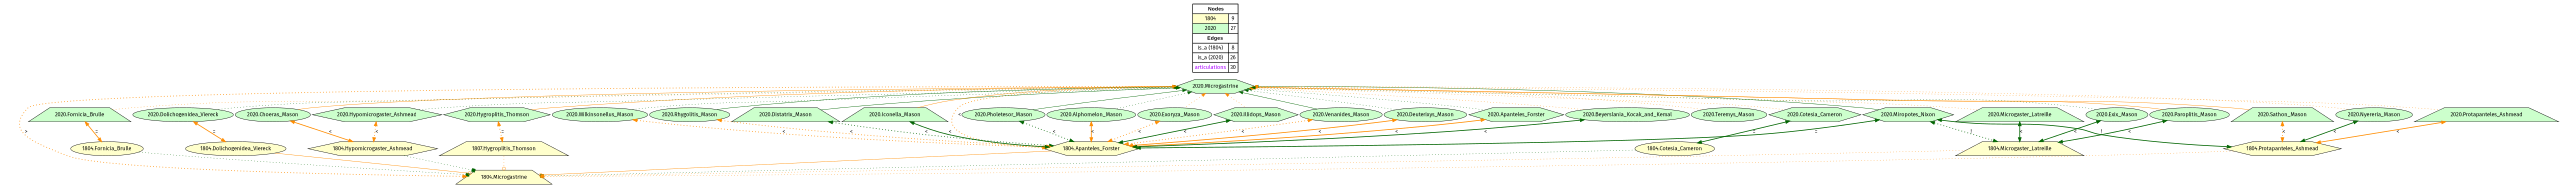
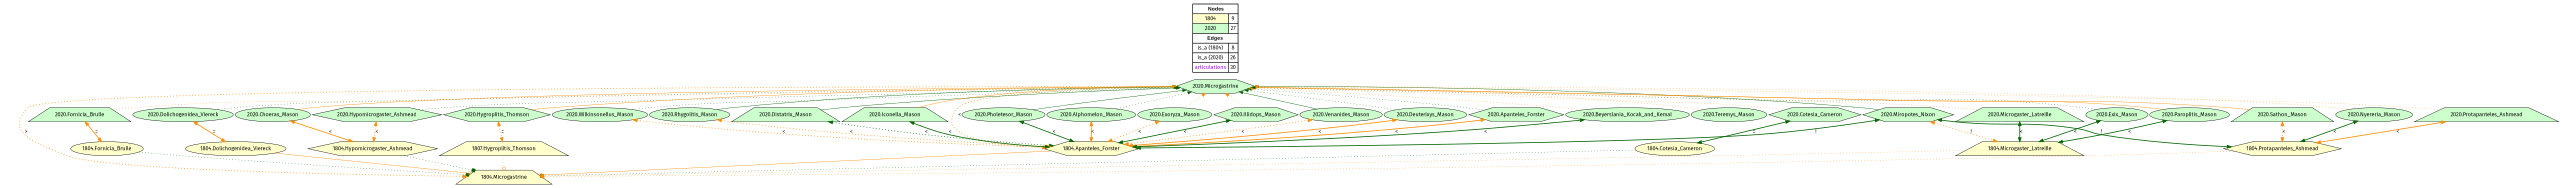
edge "2020.Pholetesor_Mason" -- "1804.Apanteles_Forster": style dotted -> solid
edge "2020.Miropotes_Nixon" -- "1804.Apanteles_Forster": label "=" -> "!"
edge "2020.Miropotes_Nixon" -- "1804.Microgaster_Latreille": color darkgreen -> darkorange
